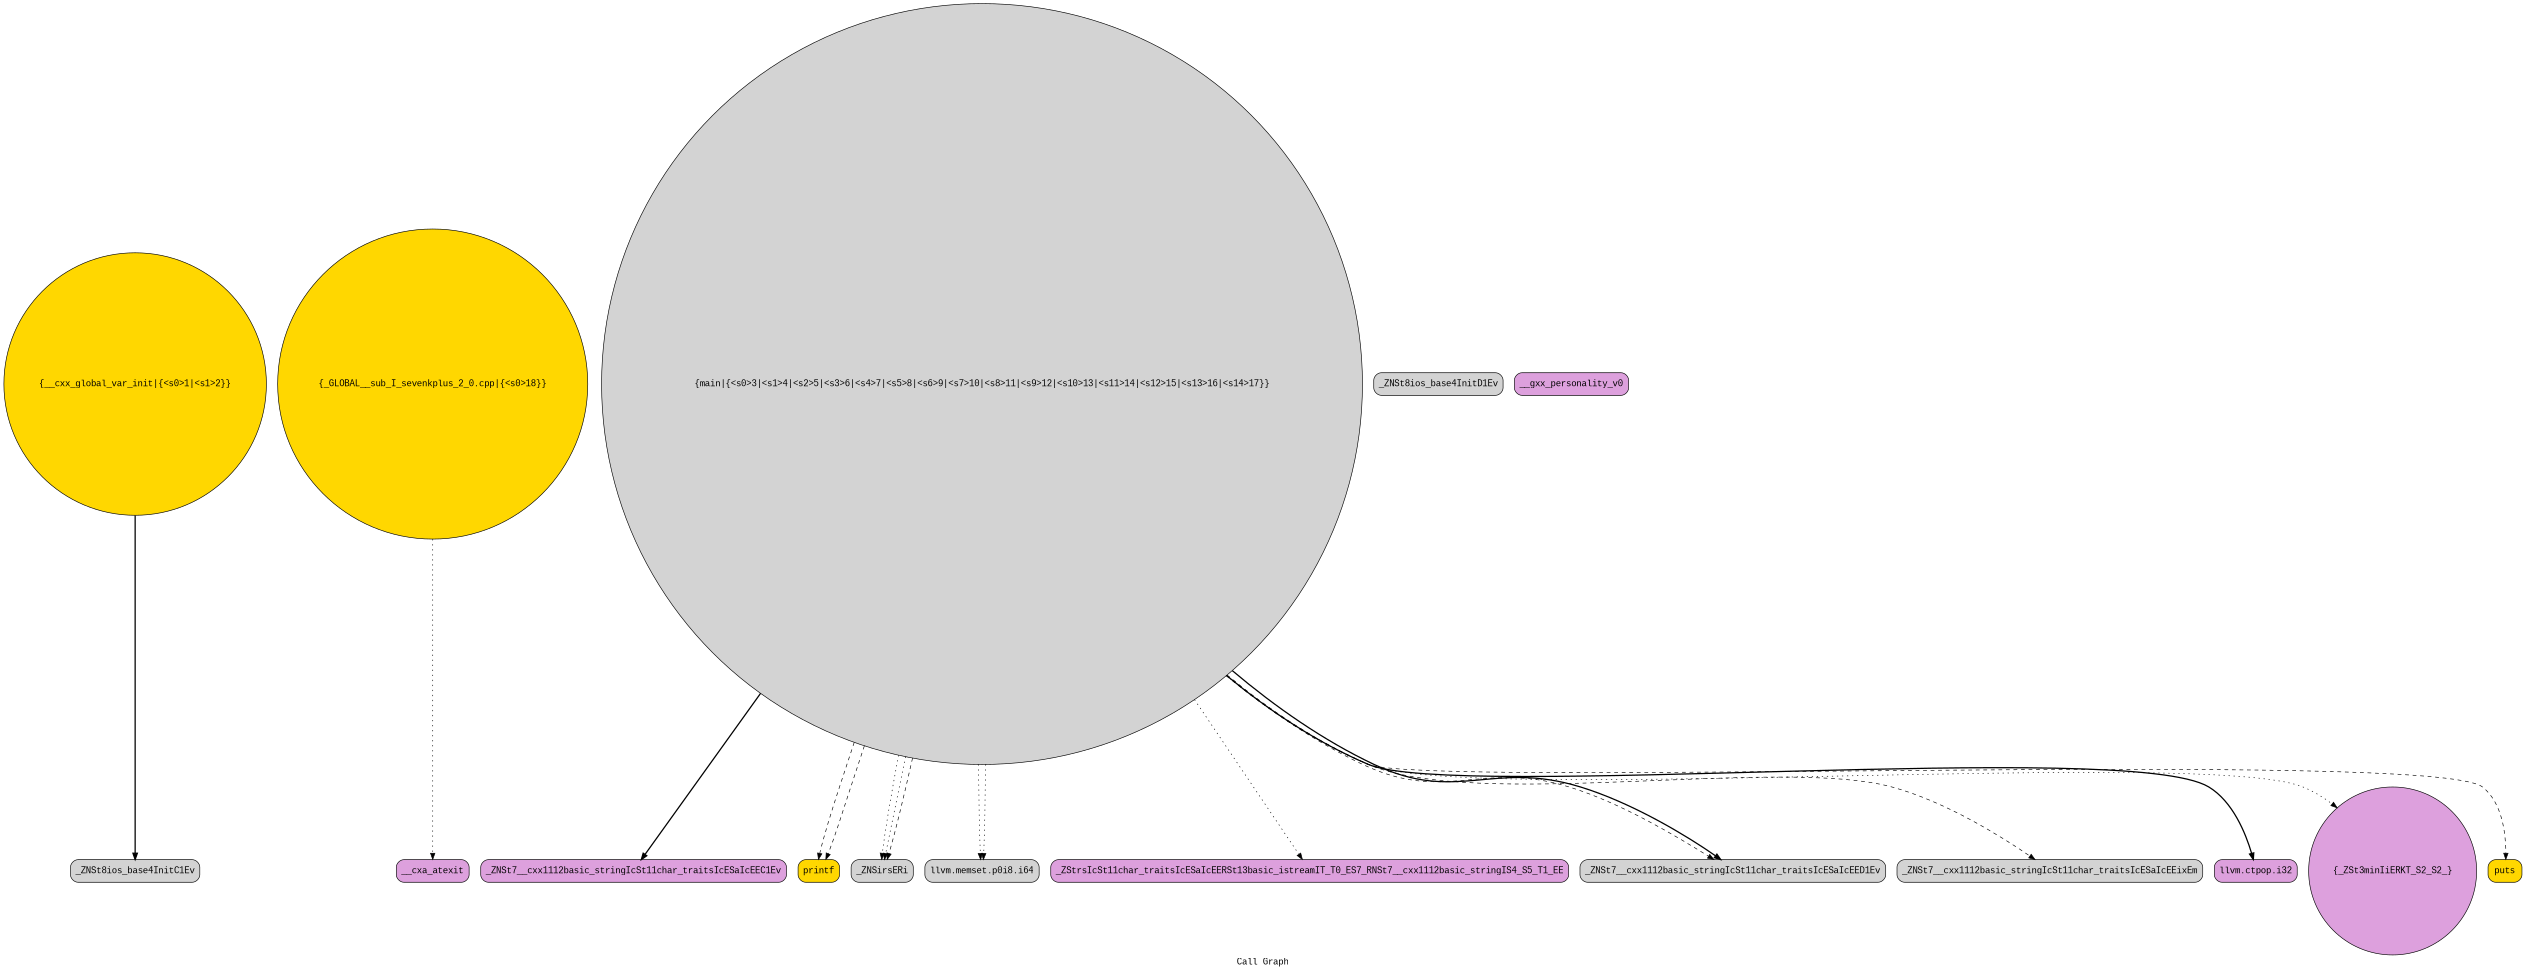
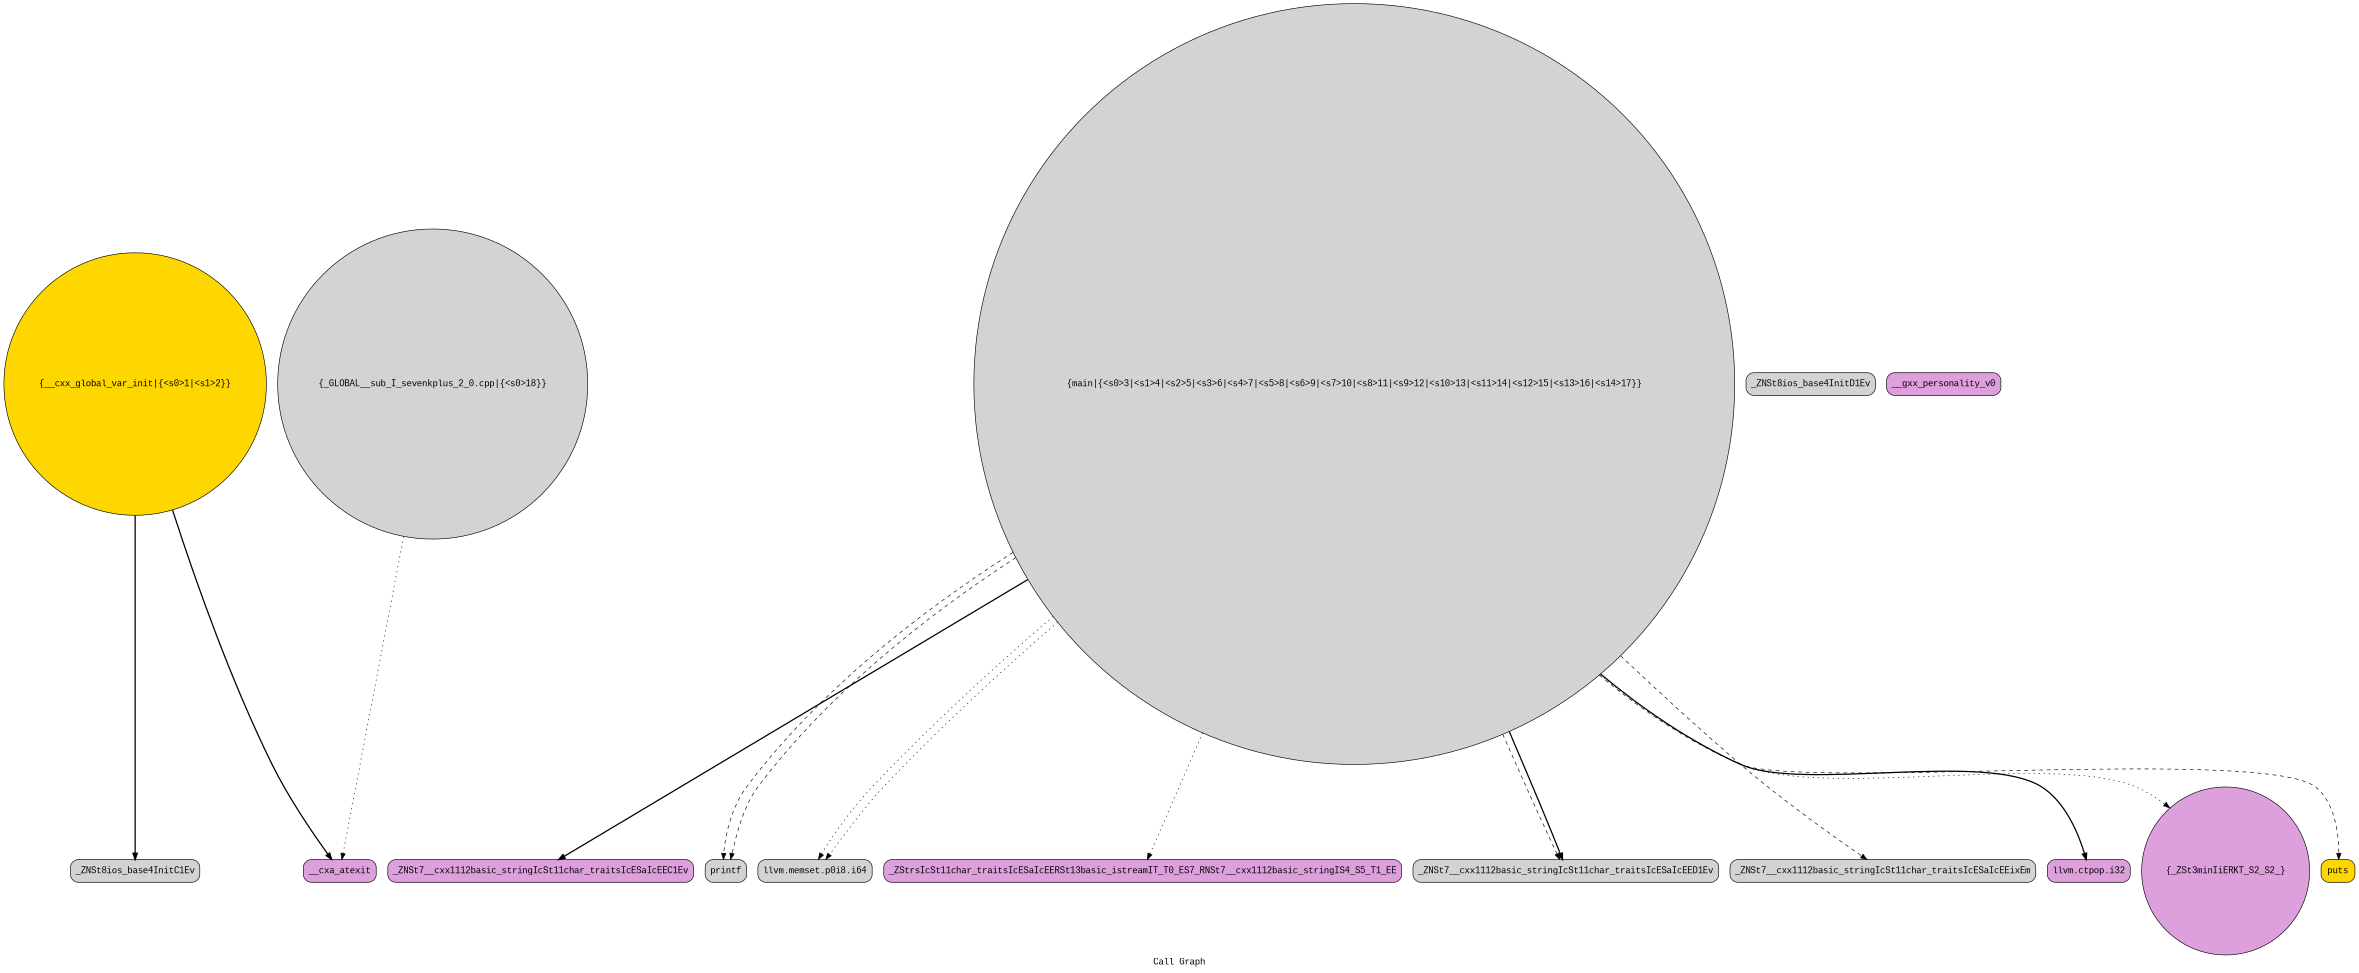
node "{_GLOBAL__sub_I_sevenkplus_2_0.cpp|{<s0>18}}": fillcolor gold -> lightgrey
edge "{__cxx_global_var_init|{<s0>1|<s1>2}}" -> "__cxa_atexit": added
node "printf": fillcolor gold -> lightgrey
node "_ZNSirsERi": removed
